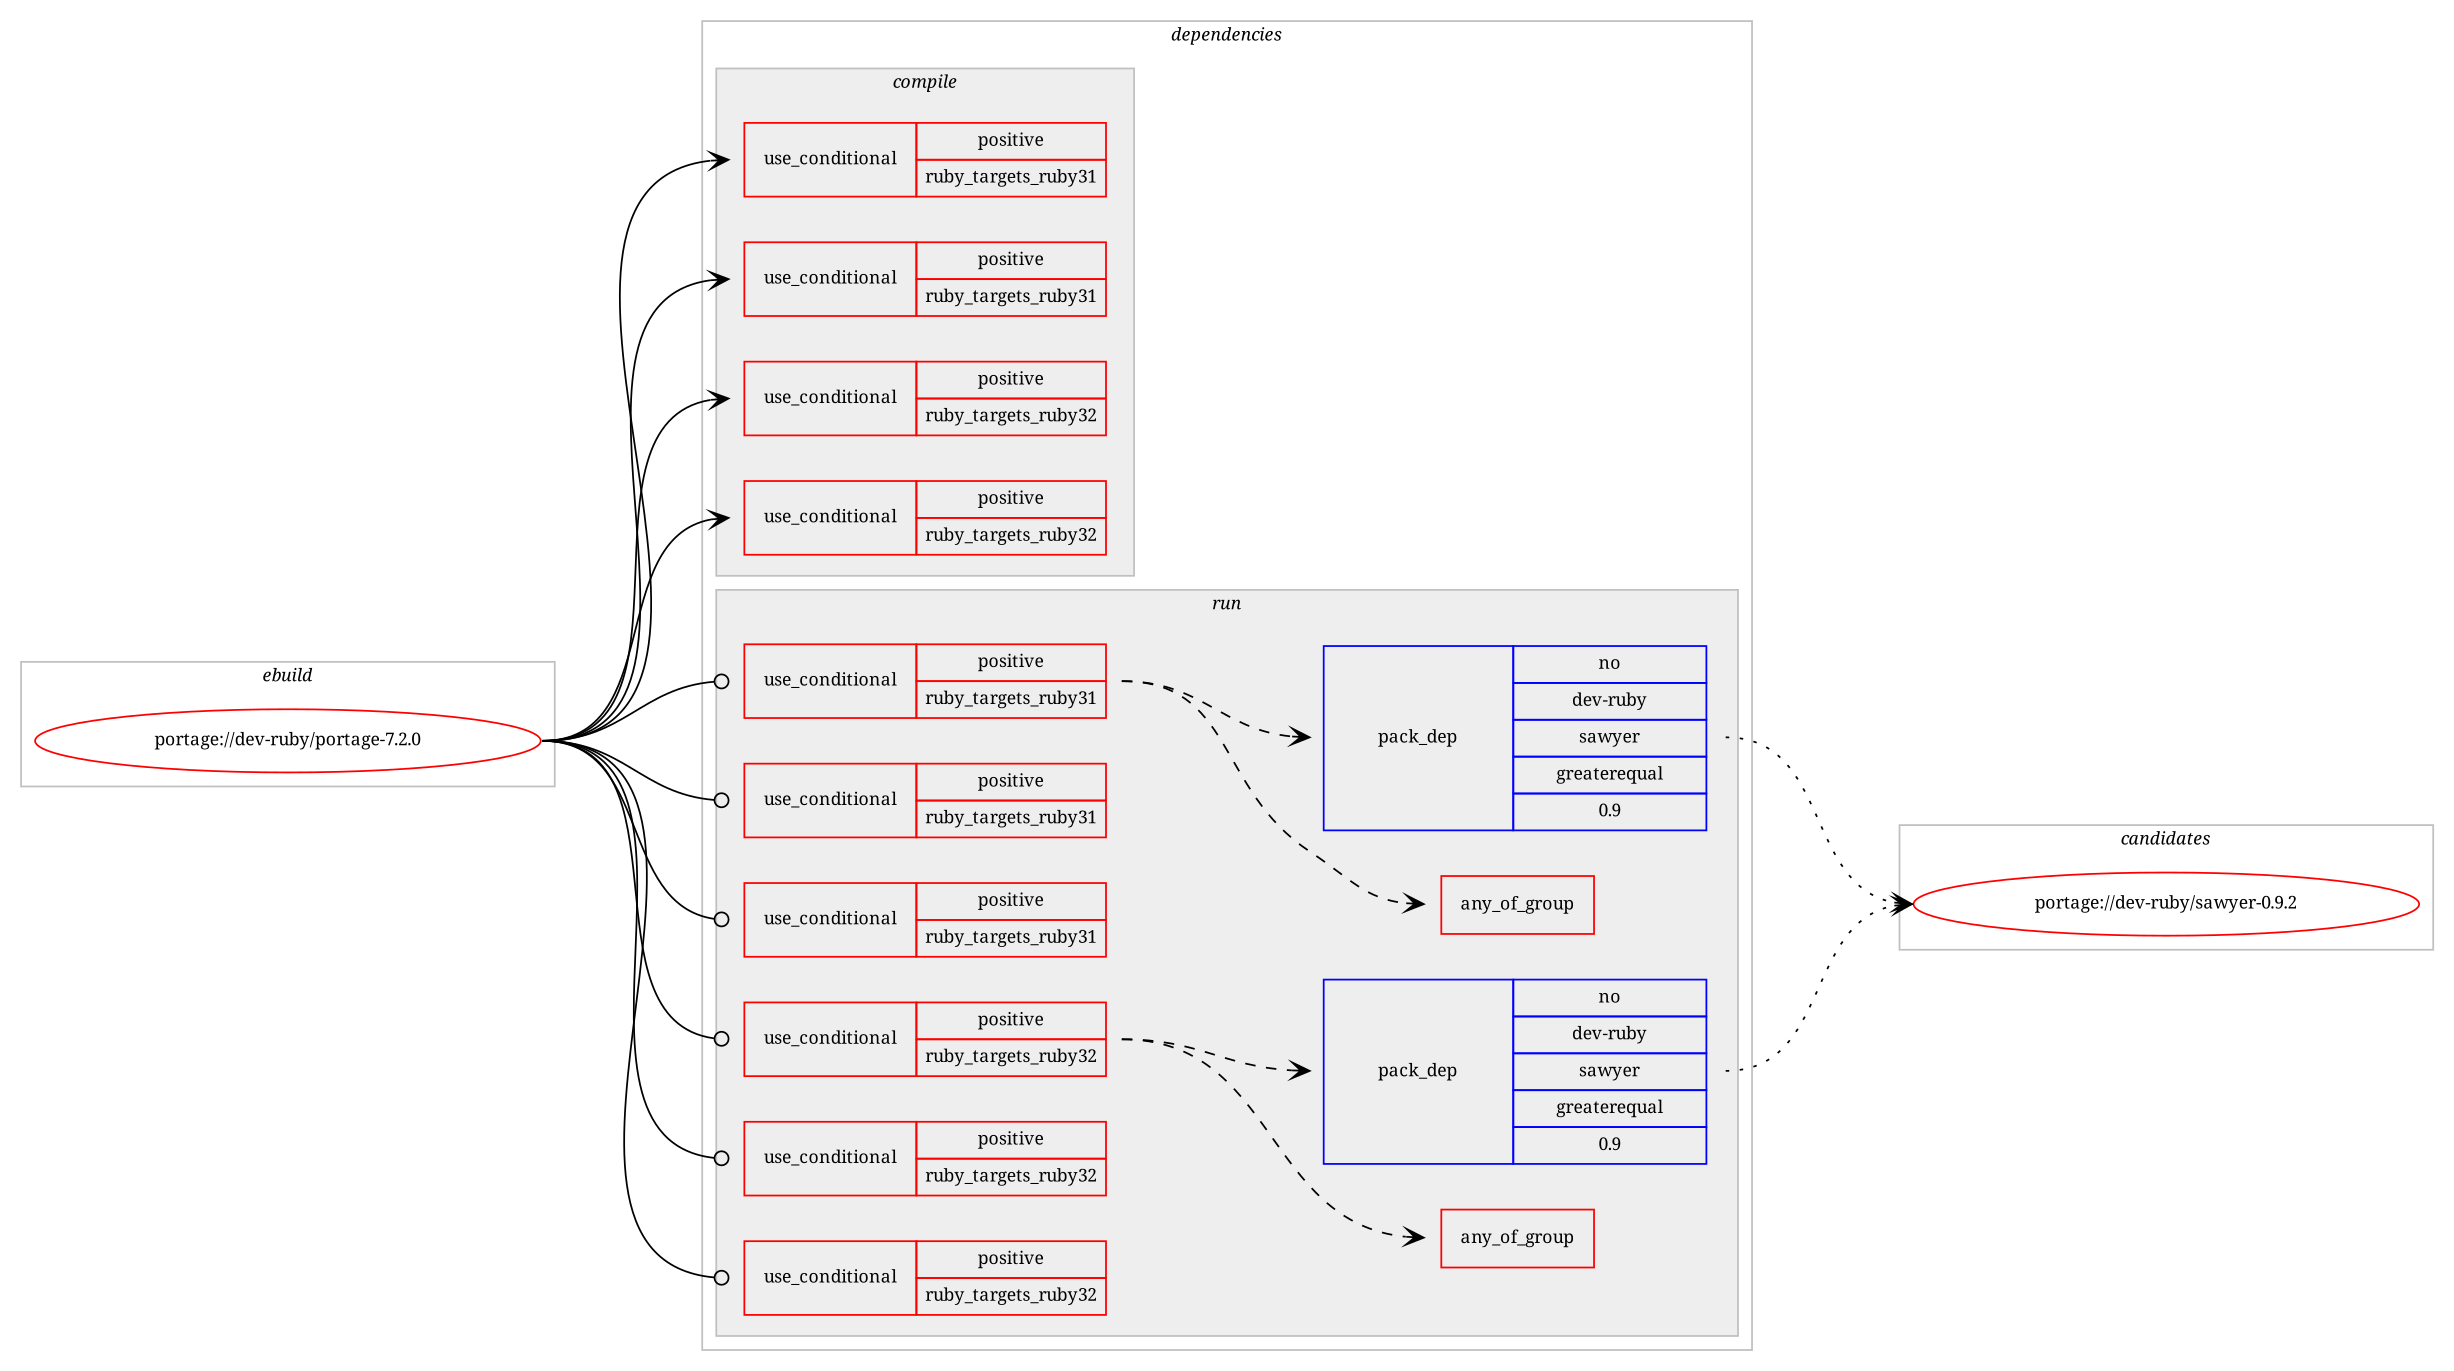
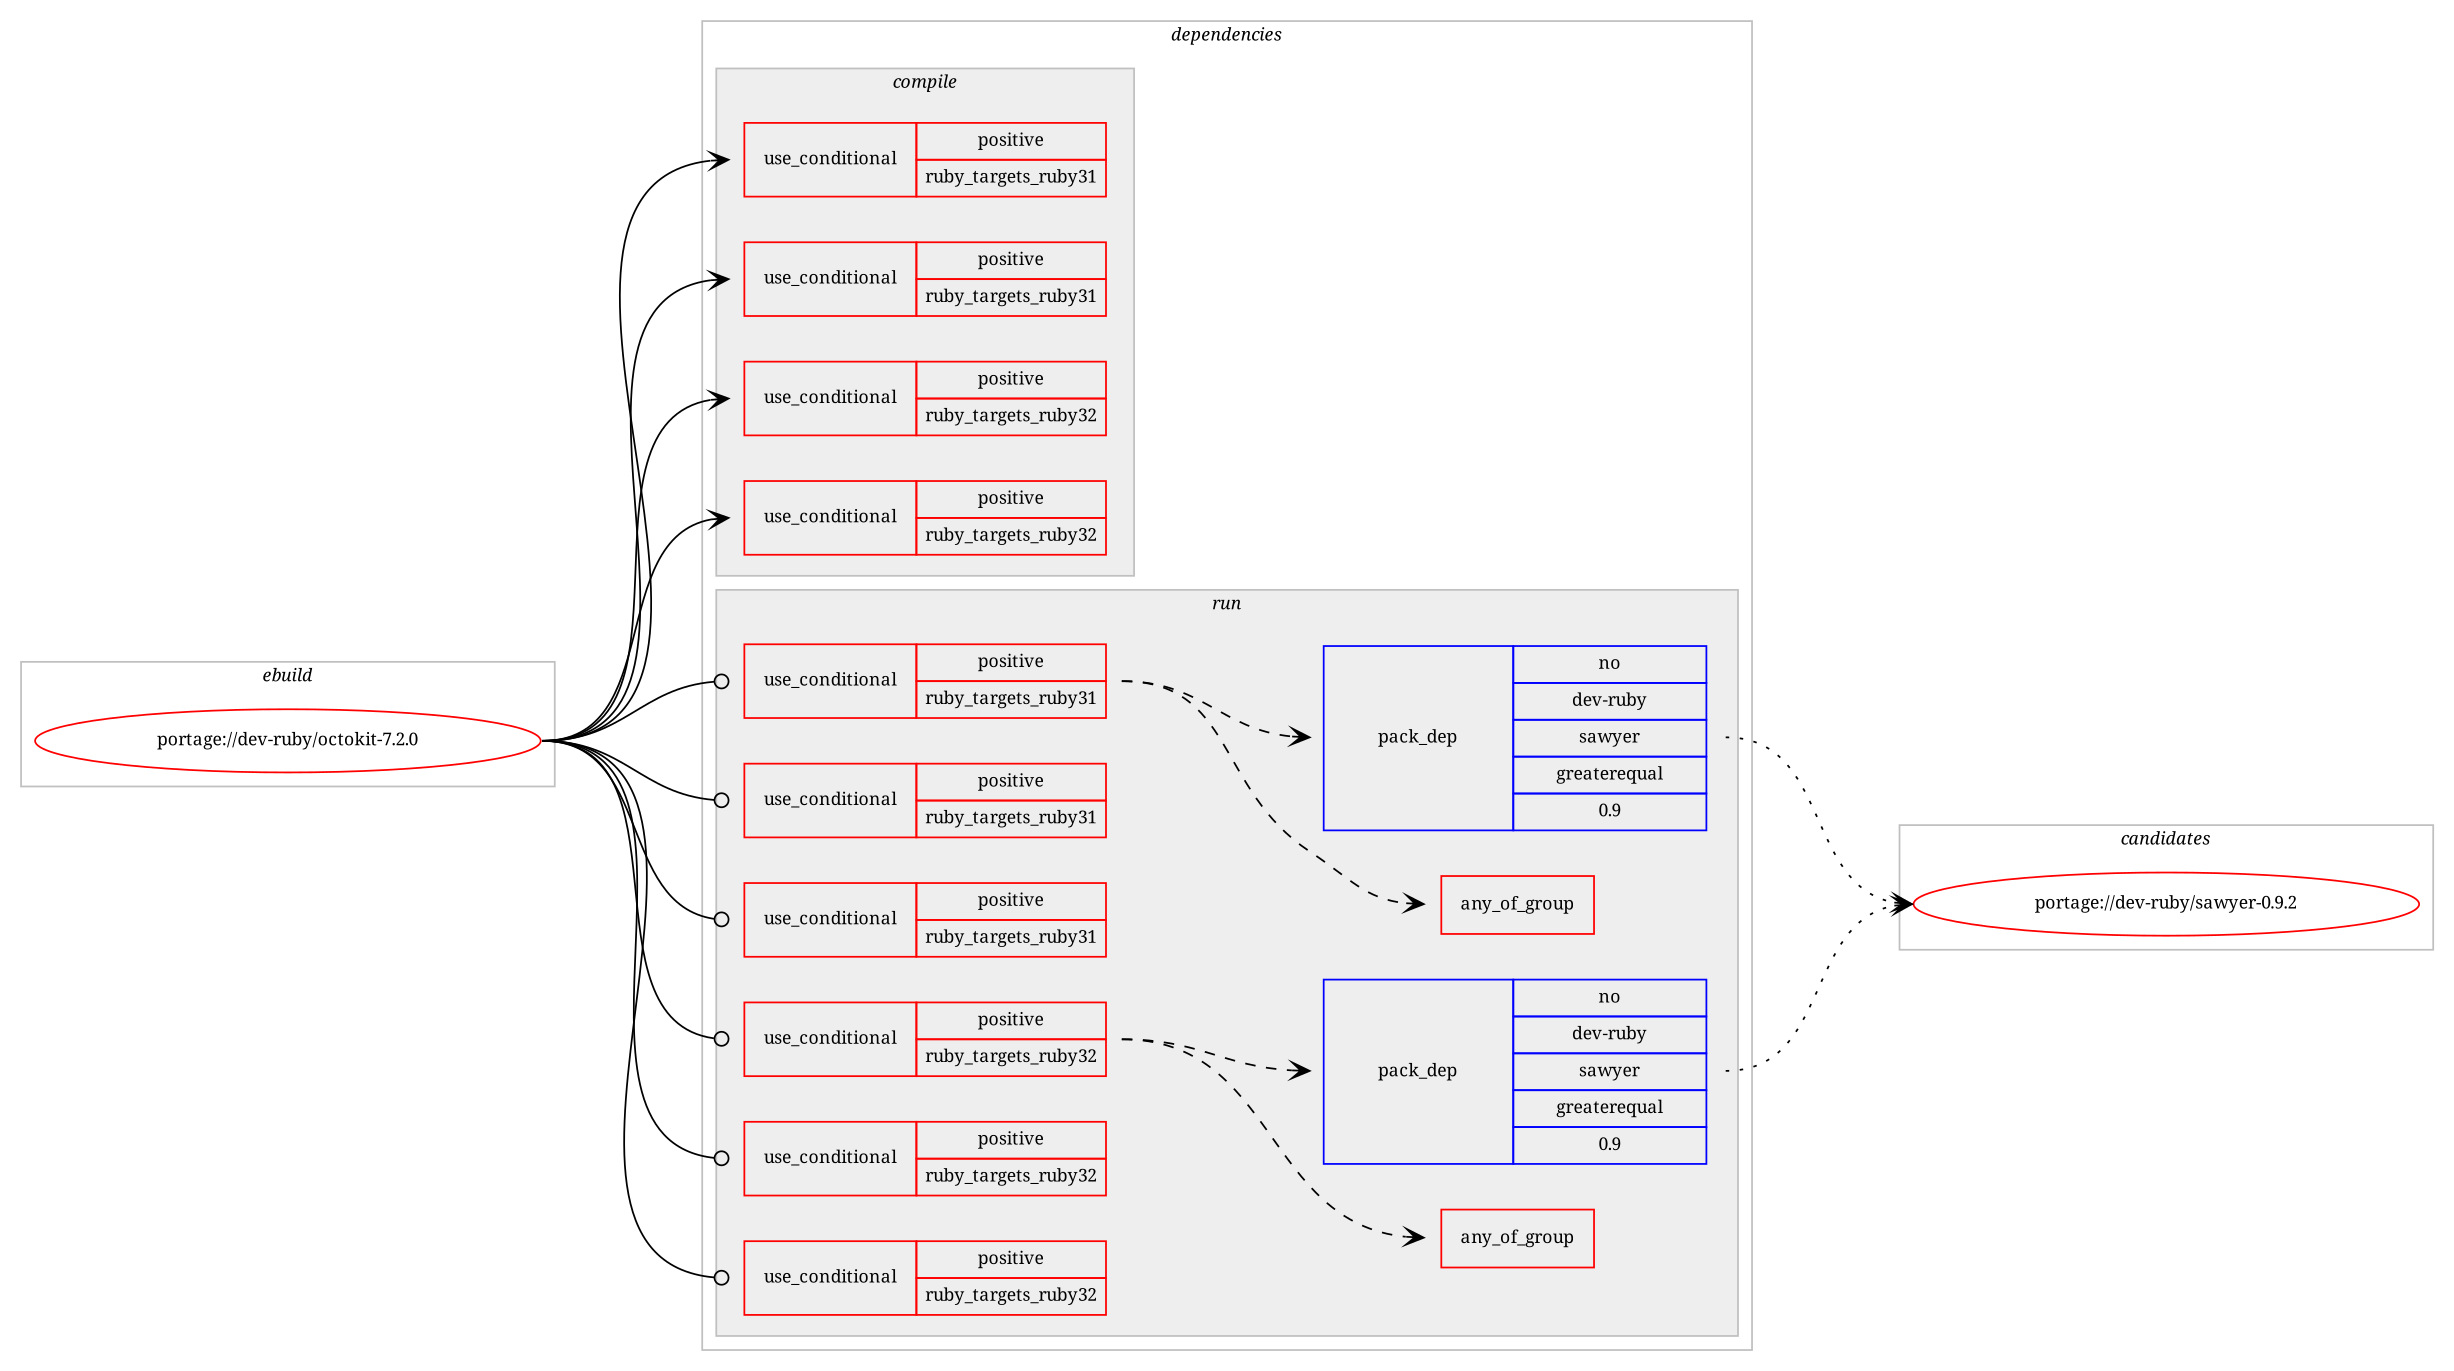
node "portage://dev-ruby/portage-7.2.0": label "portage://dev-ruby/portage-7.2.0" -> "portage://dev-ruby/octokit-7.2.0"
